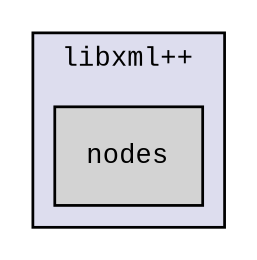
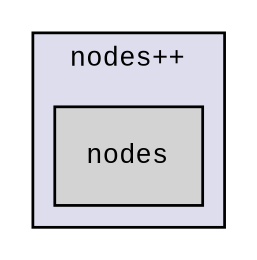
cluster "libxml++": label "libxml++" -> "nodes++"
